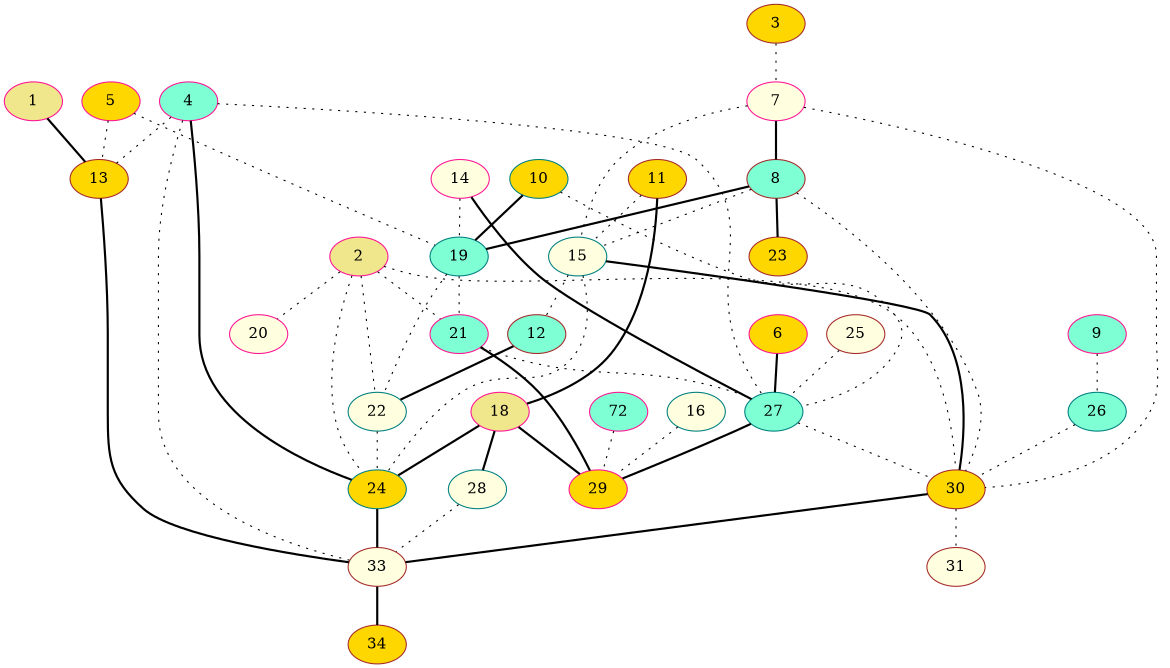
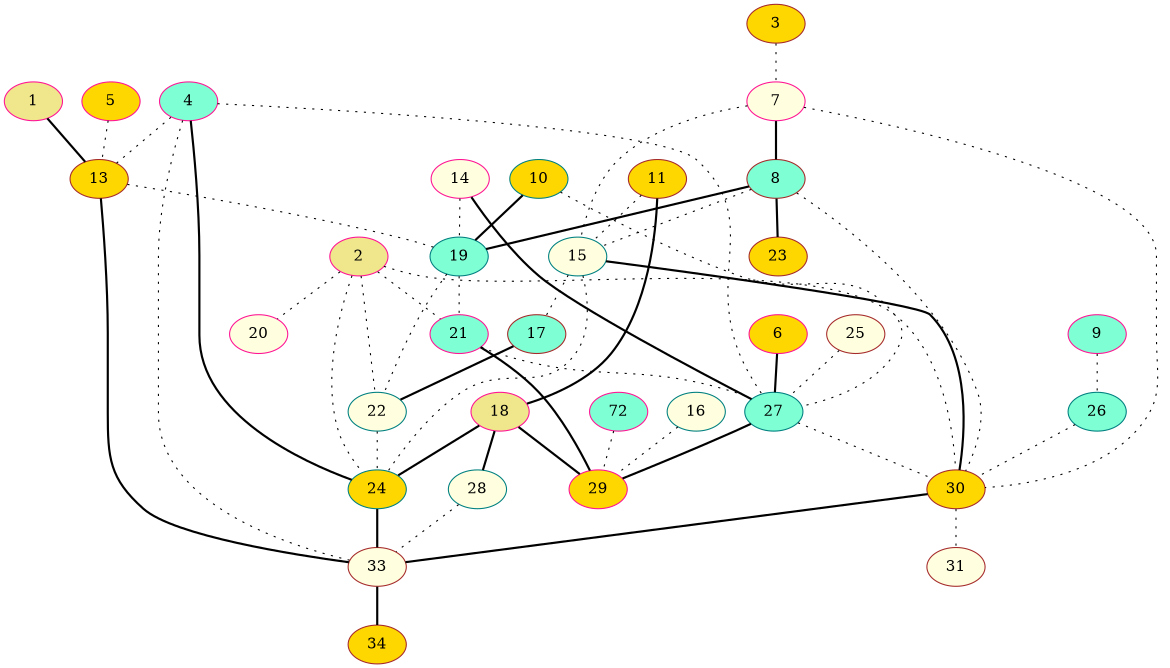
edge "5" -- "19": now "13" -- "19"
node "12": label "12" -> "17"
